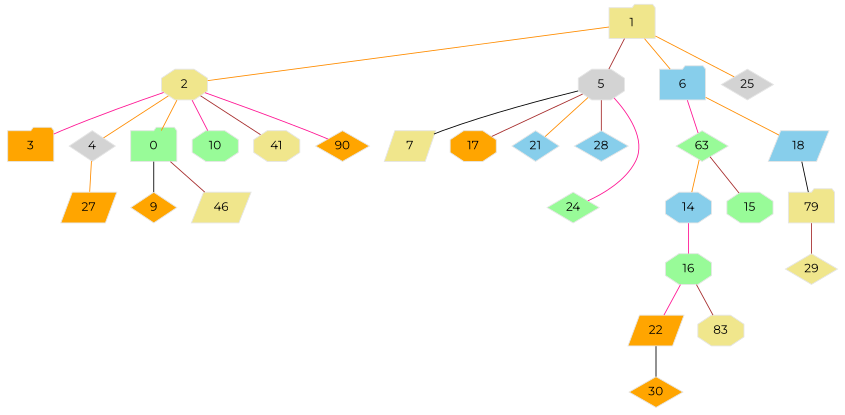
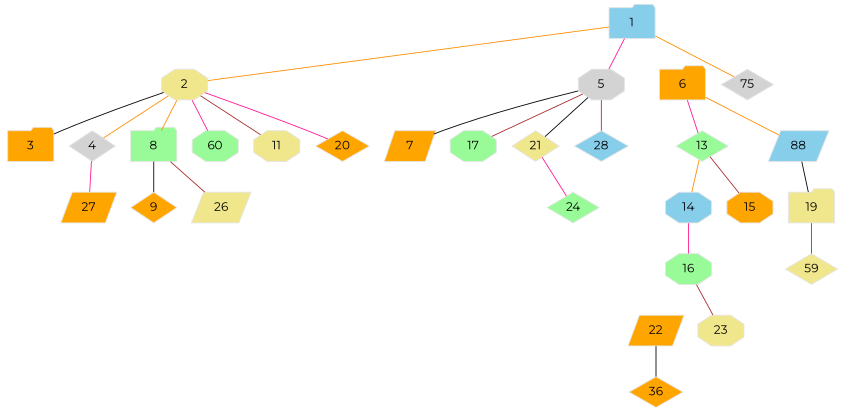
node "1": fillcolor khaki -> skyblue
edge "1" -- "5": color brown -> deeppink
edge "1" -- "6": removed
node "6": fillcolor skyblue -> orange
node "25": label "25" -> "75"
edge "2" -- "3": color deeppink -> black
edge "5" -- "21": color darkorange -> black
node "0": label "0" -> "8"
node "10": label "10" -> "60"
node "41": label "41" -> "11"
node "90": label "90" -> "20"
node "7": fillcolor khaki -> orange
node "17": fillcolor orange -> palegreen
node "21": fillcolor skyblue -> khaki
node "63": label "63" -> "13"
node "18": label "18" -> "88"
edge "5" -- "24": now "21" -- "24"
edge "4" -- "27": color darkorange -> deeppink
node "46": label "46" -> "26"
node "15": fillcolor palegreen -> orange
node "79": label "79" -> "19"
node "29": label "29" -> "59"
edge "16" -- "22": removed
node "83": label "83" -> "23"
node "30": label "30" -> "36"
